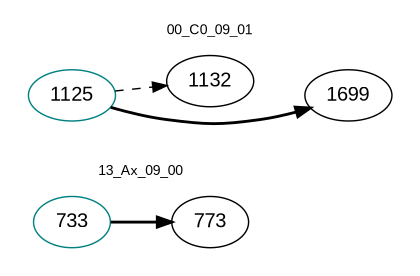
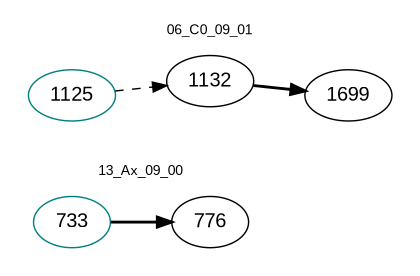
cluster "00_C0_09_01": label "00_C0_09_01" -> "06_C0_09_01"
edge "1125" -> "1699": now "1132" -> "1699"
node "773": label "773" -> "776"
